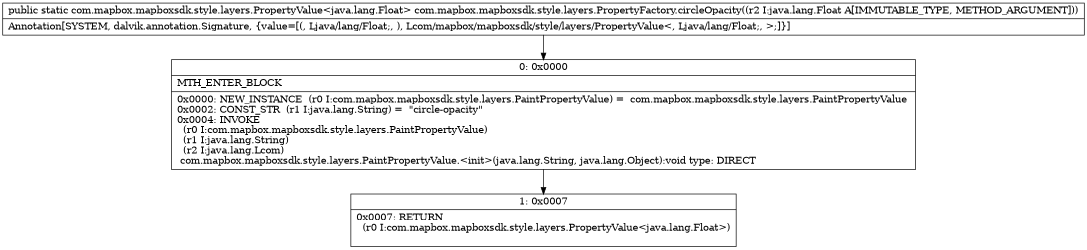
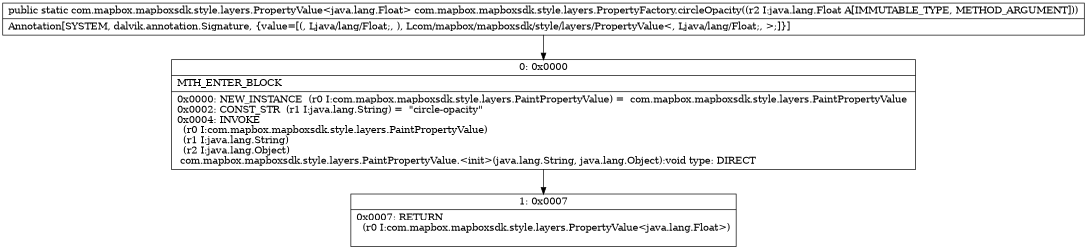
node "0: 0x0000": text "(r2 I:java.lang.Lcom)" -> "(r2 I:java.lang.Object)"
